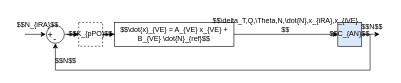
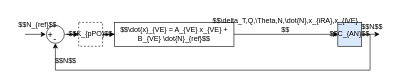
node "$$N_{iRA}$$": label "$$N_{iRA}$$" -> "$$N_{ref}$$"
